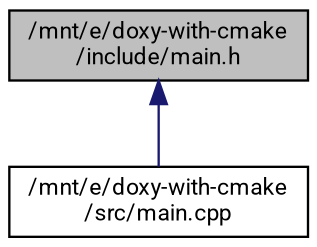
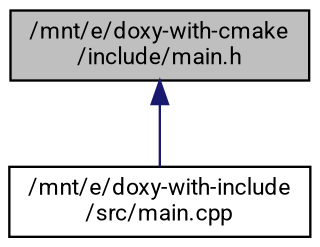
node "/mnt/e/doxy-with-cmake /src/main.cpp": label "/mnt/e/doxy-with-cmake /src/main.cpp" -> "/mnt/e/doxy-with-include /src/main.cpp"
